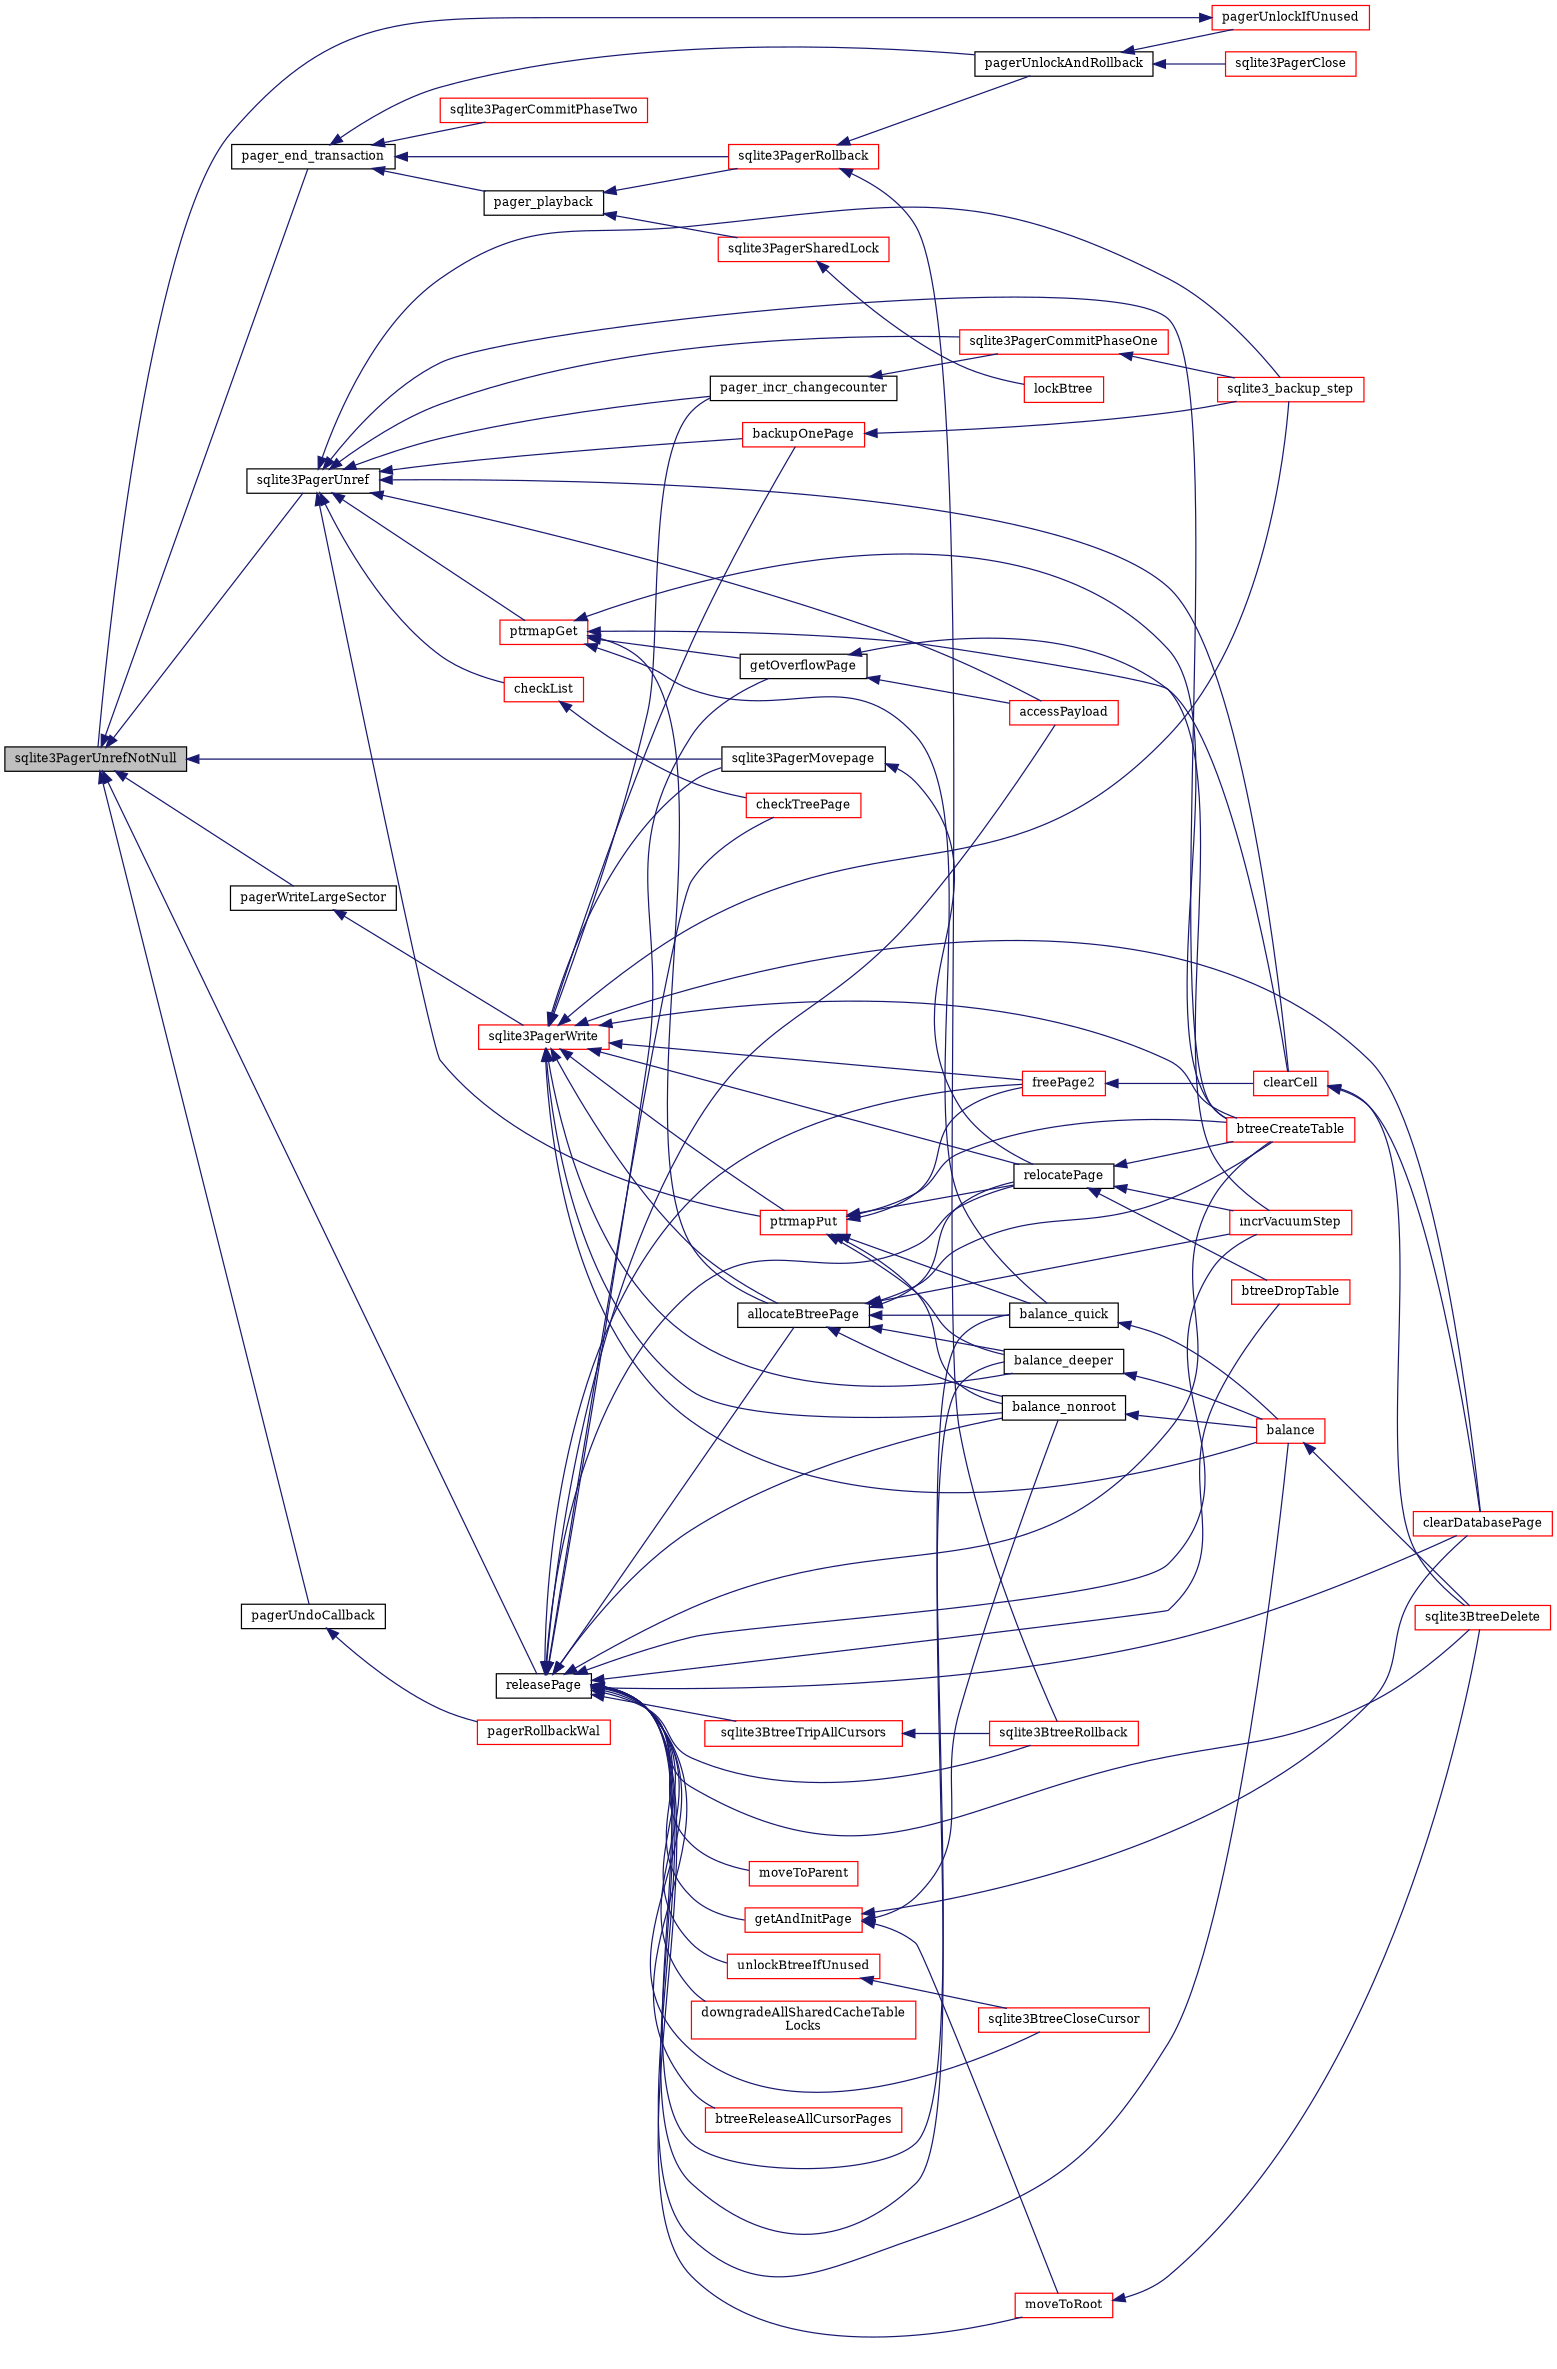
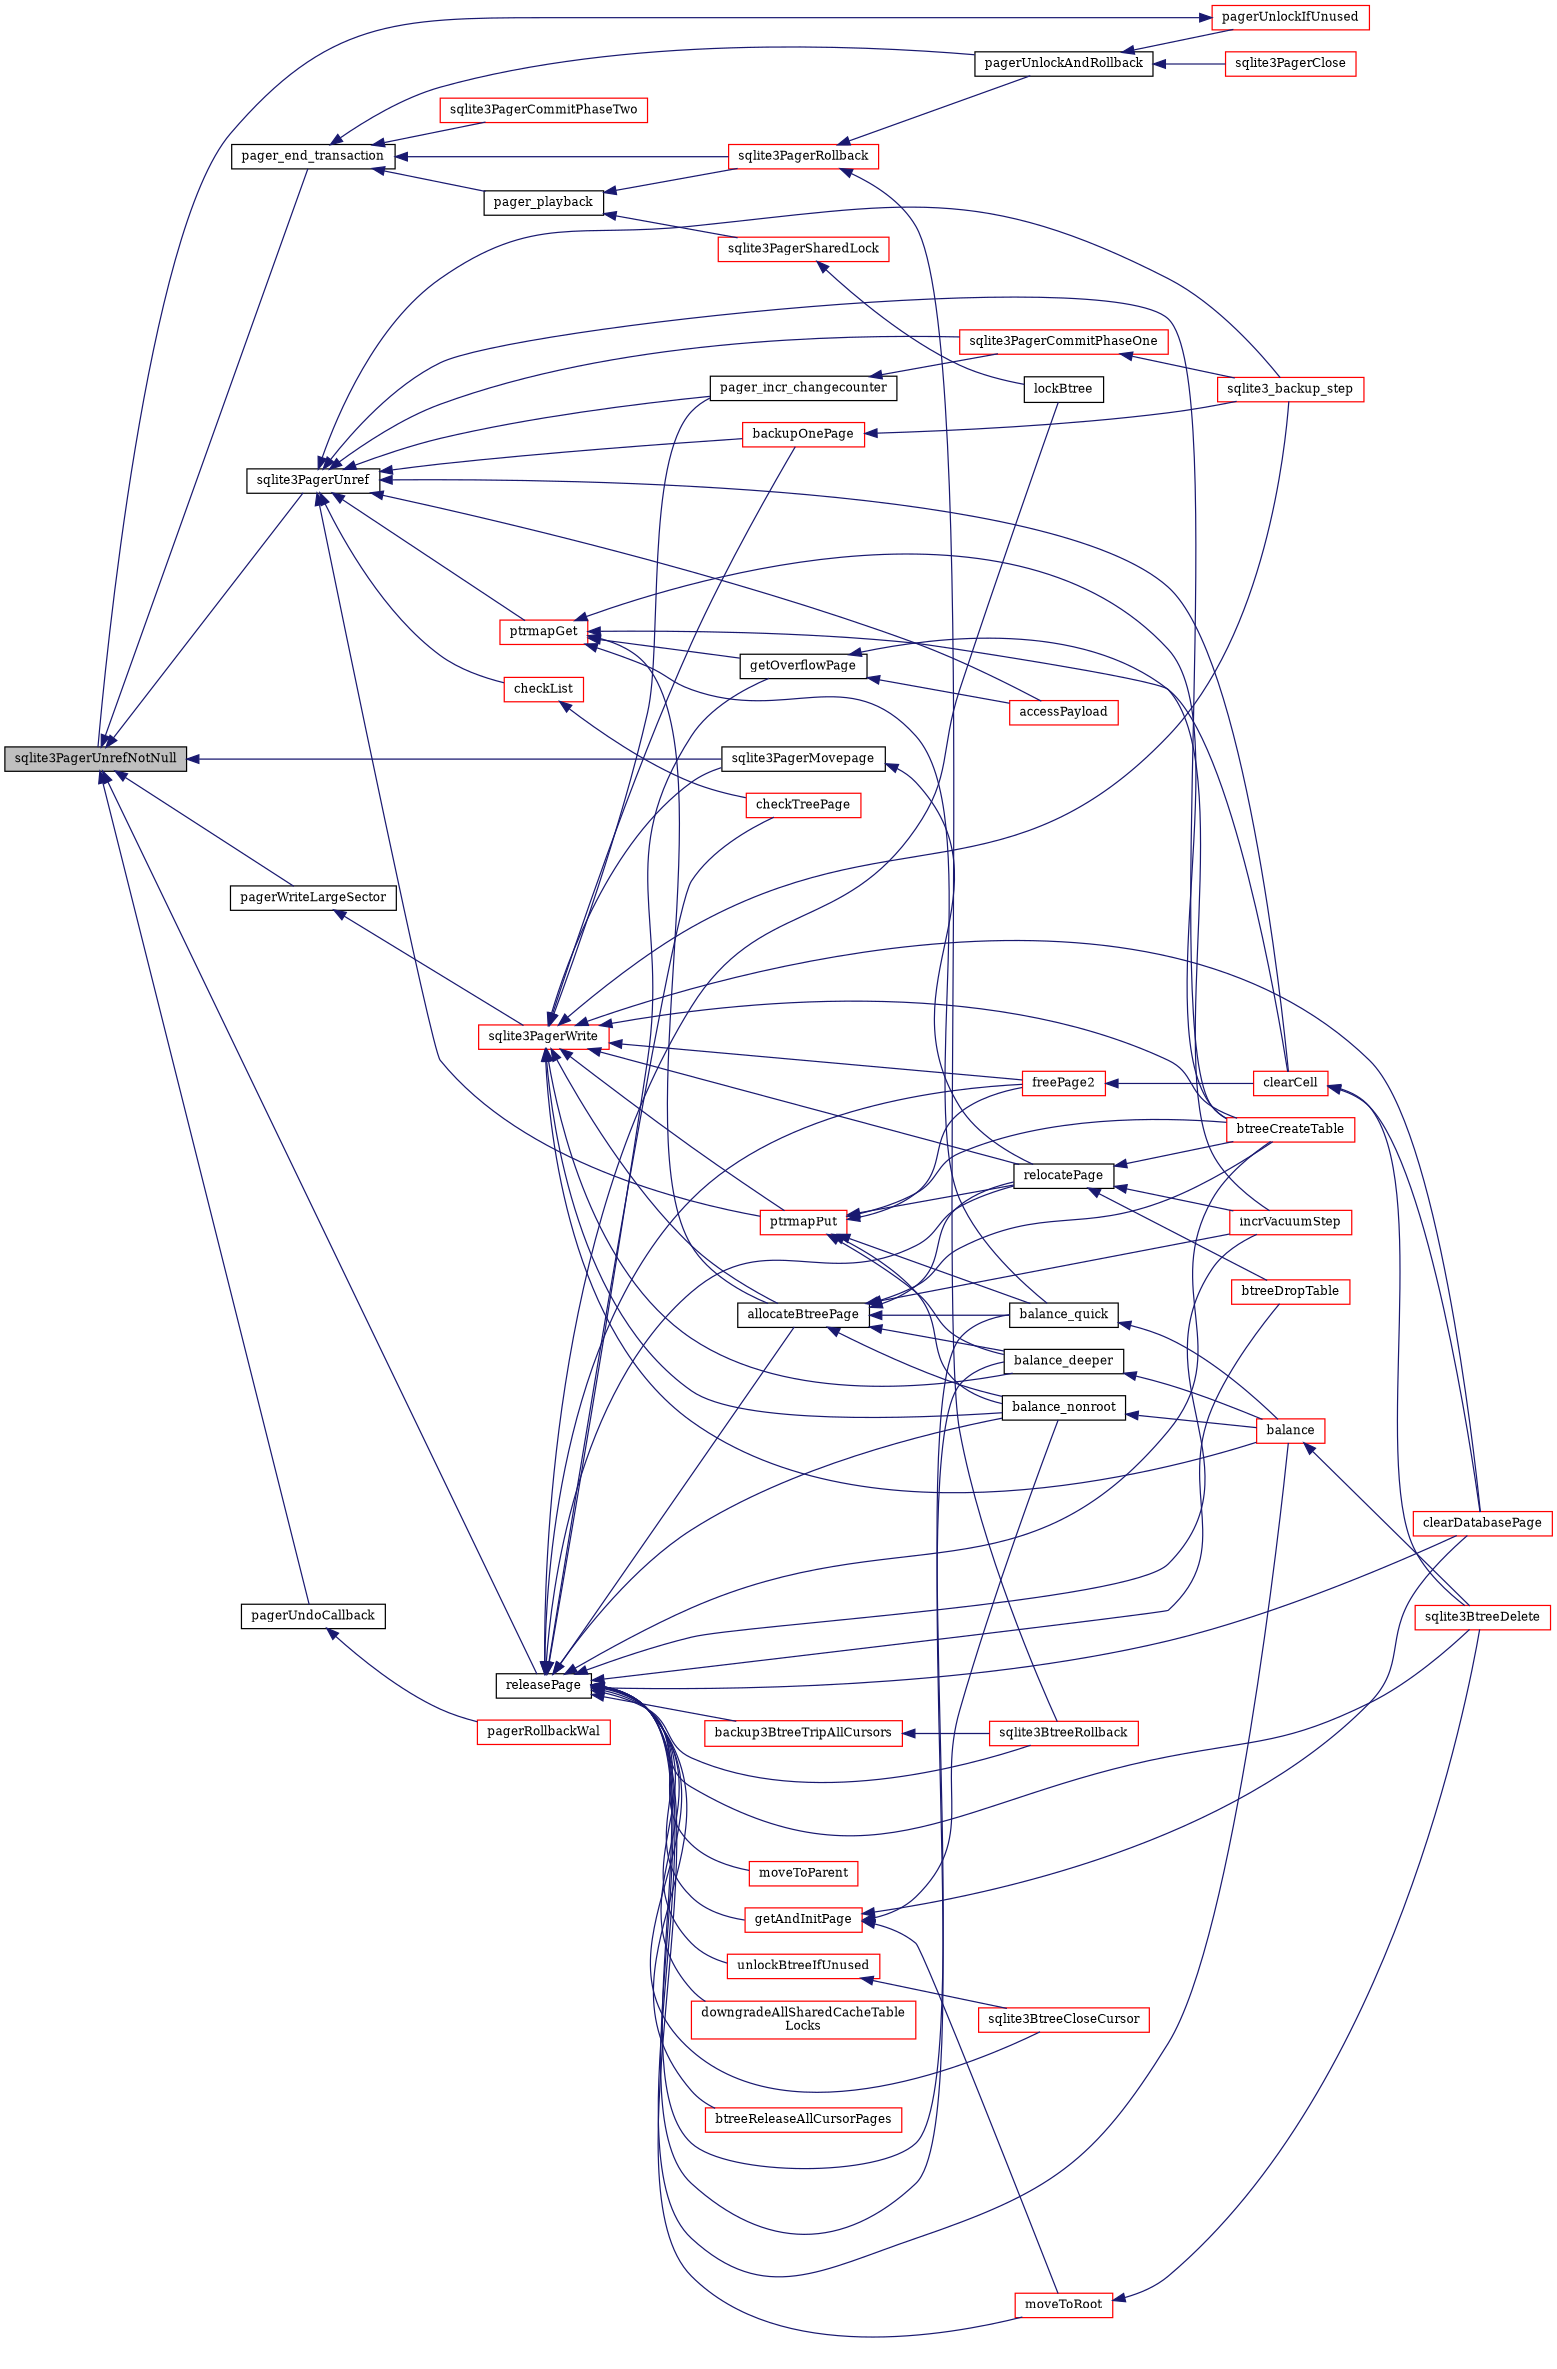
node "lockBtree": color red -> black
edge "accessPayload" -> "releasePage": now "lockBtree" -> "releasePage"
node "sqlite3BtreeTripAllCursors": label "sqlite3BtreeTripAllCursors" -> "backup3BtreeTripAllCursors"
